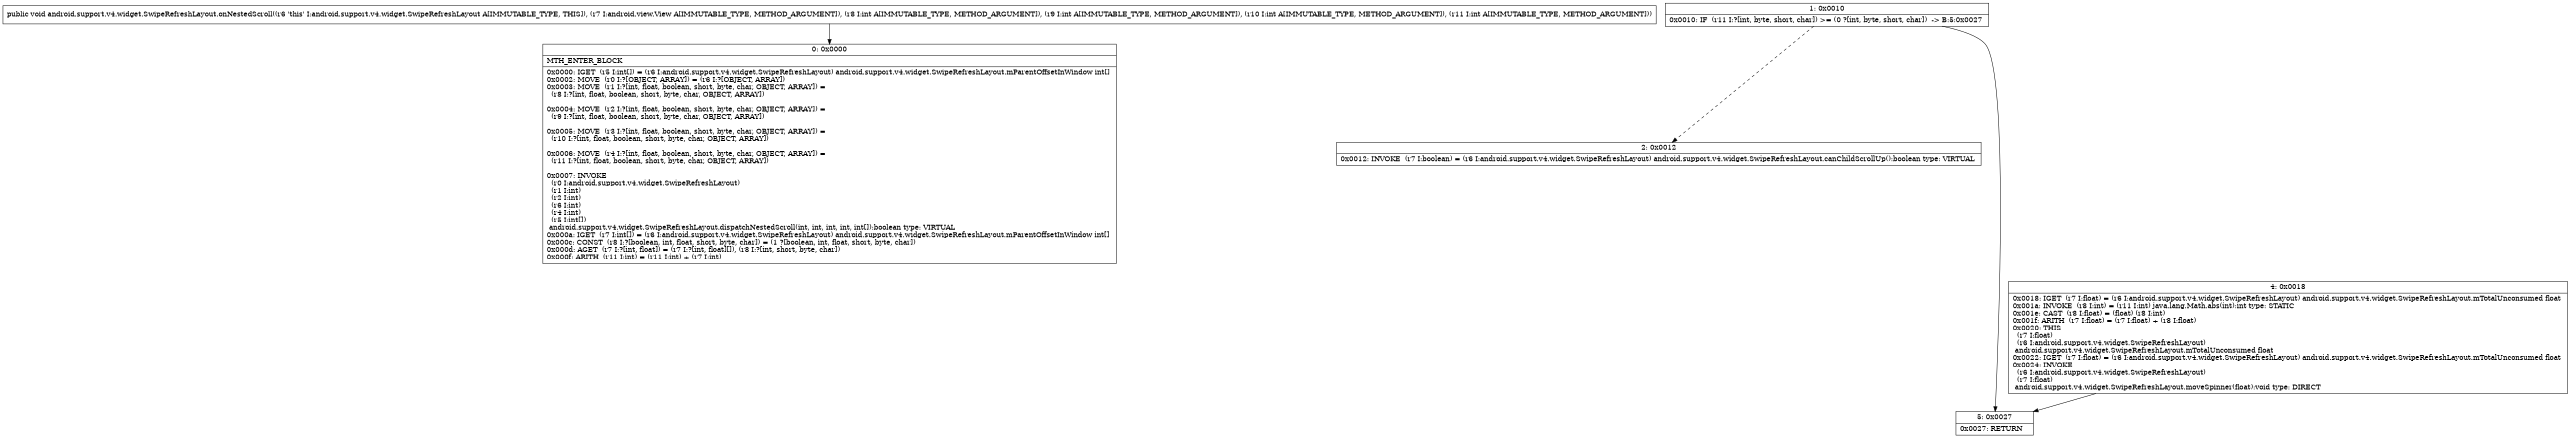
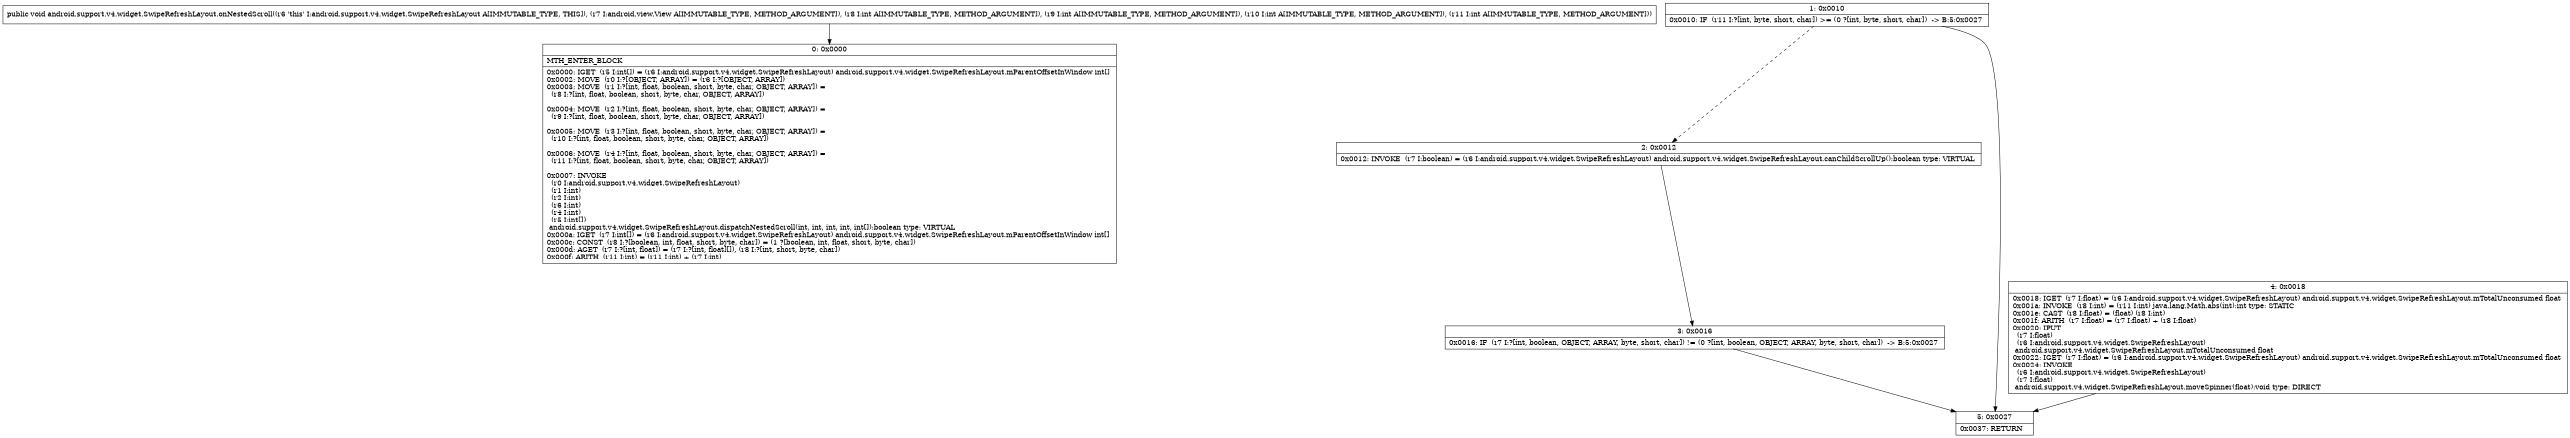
node "4: 0x0018": text "0x0020: THIS" -> "0x0020: IPUT"
node "3: 0x0016": added
node "5: 0x0027": text "0x0027: RETURN" -> "0x0037: RETURN"
